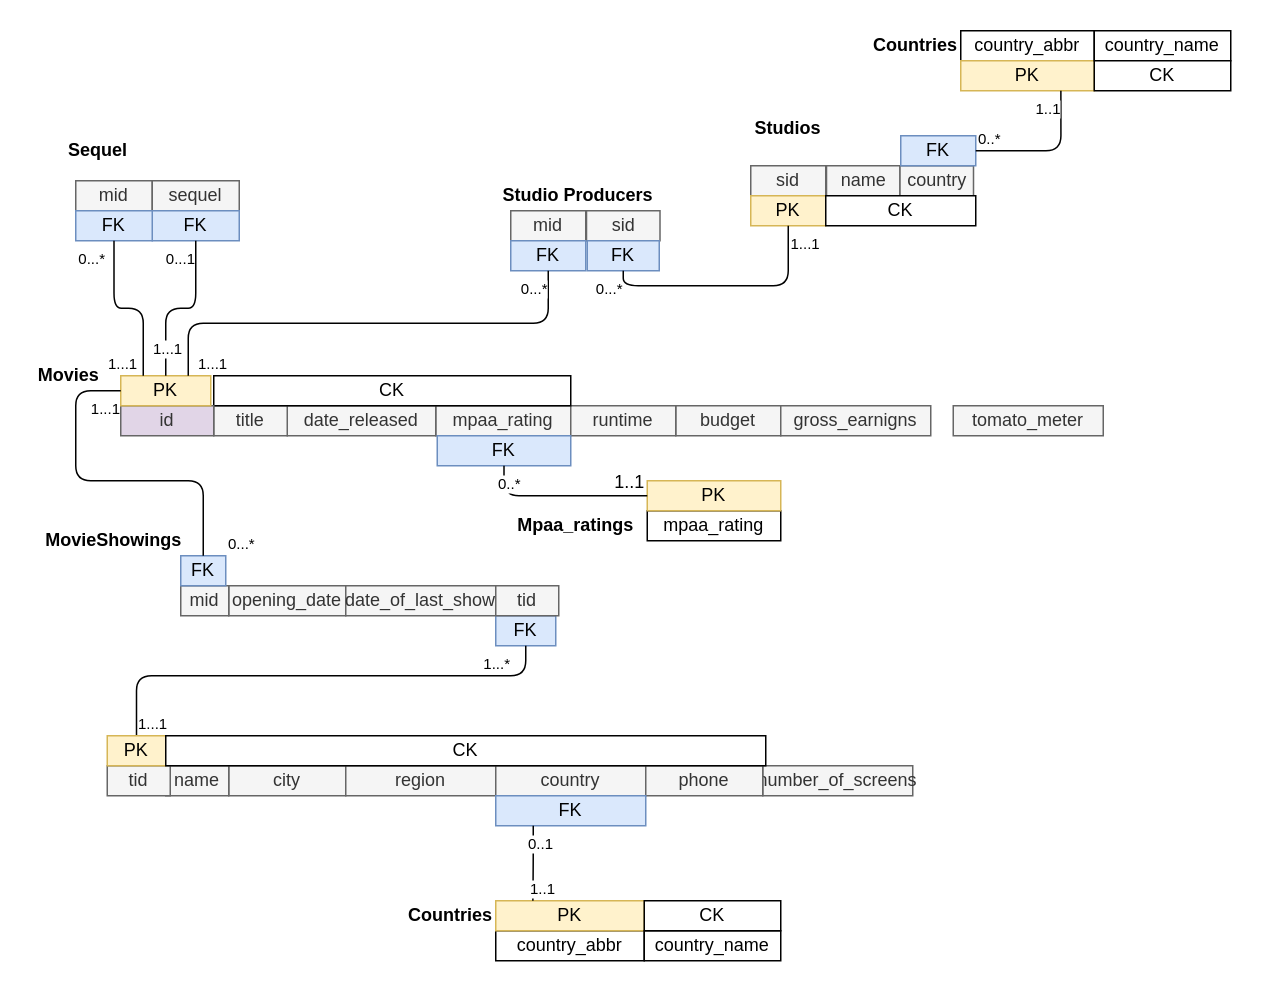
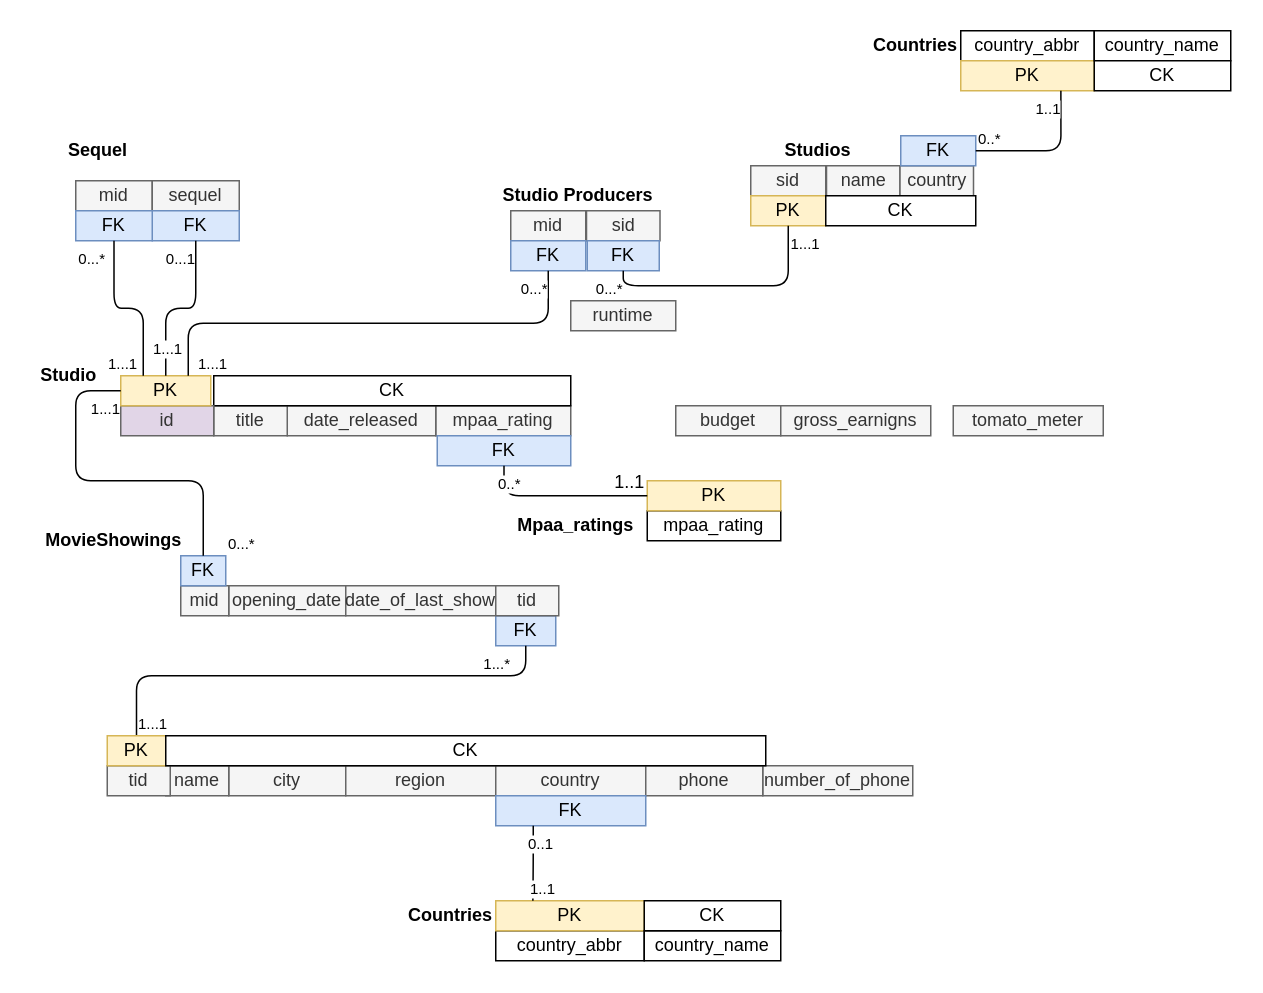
node "Studios": moved (788, 128) -> (818, 151)
node "Movies": label "Movies" -> "Studio"
node "runtime": moved (623, 421) -> (623, 316)
node "number_of_screens": label "number_of_screens" -> "number_of_phone"
